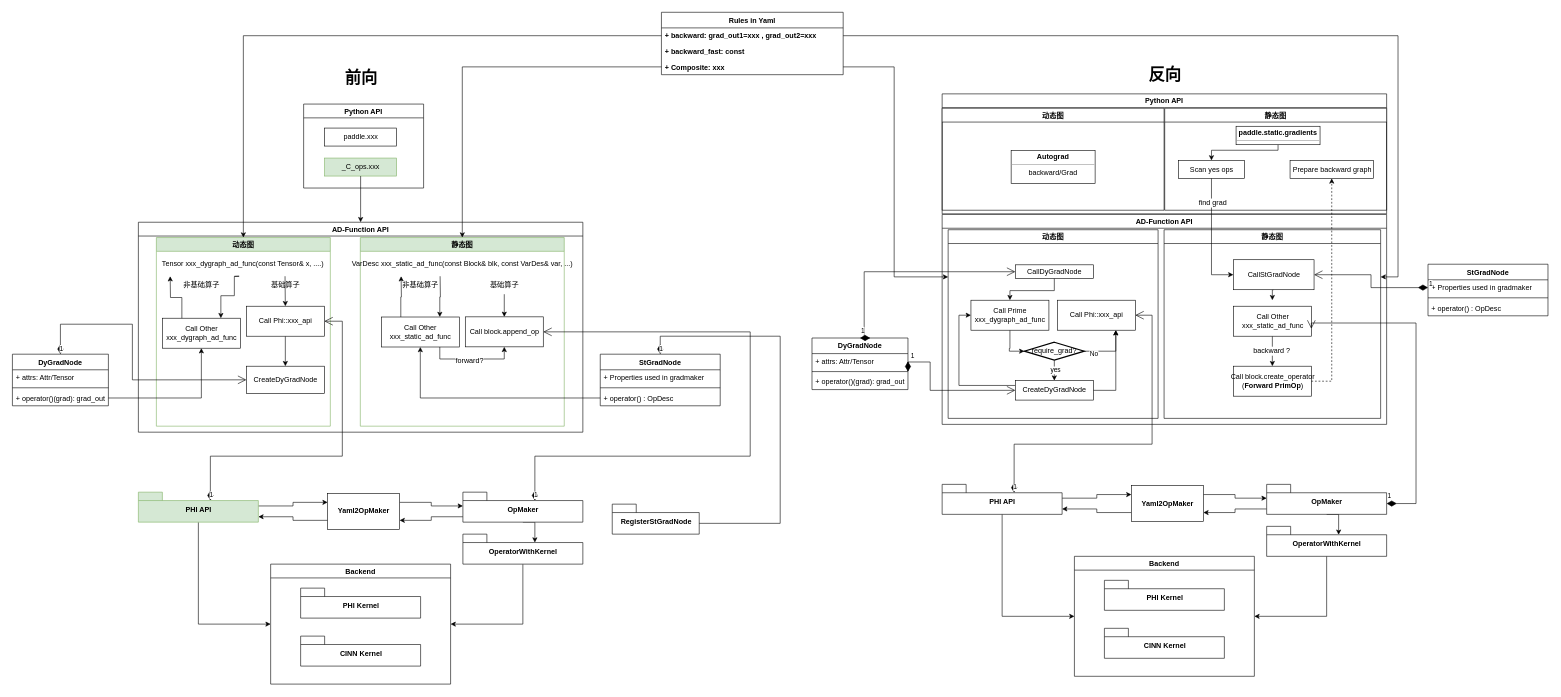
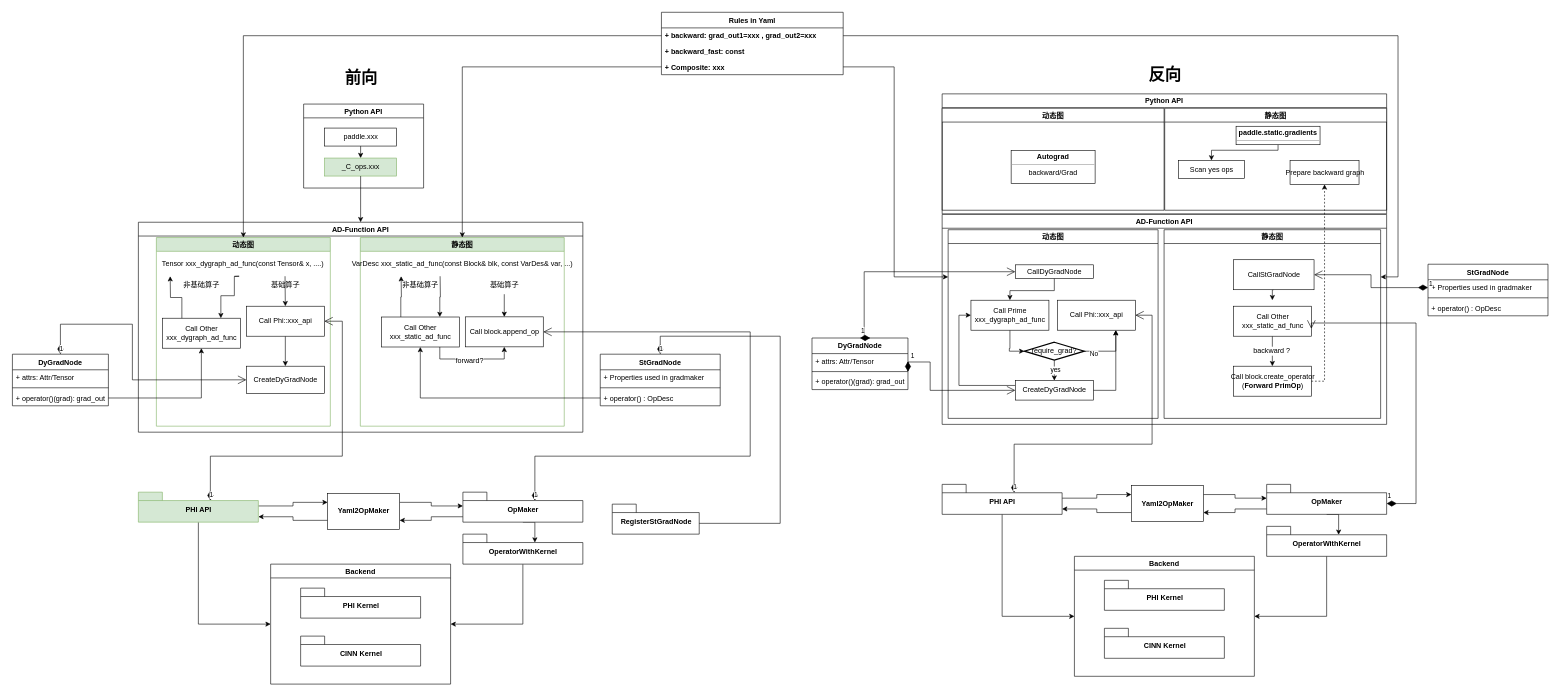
edge "paddle.xxx" -> "_C_ops.xxx": added
node "Prepare backward graph": size 83x18 -> 69x24
edge "Scan yes ops" -> "CallStGradNode": removed, label "find grad"
